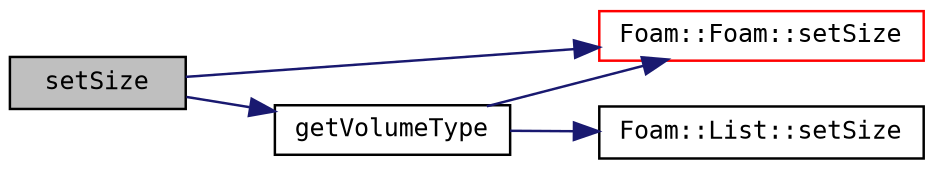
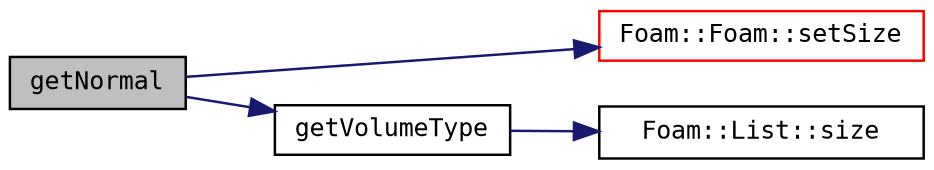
node "setSize": label "setSize" -> "getNormal"
edge "getVolumeType" -> "Foam::Foam::setSize": removed
node "Foam::List::setSize": label "Foam::List::setSize" -> "Foam::List::size"
